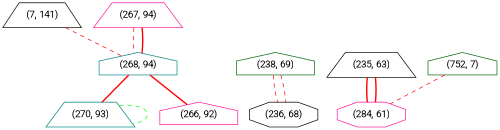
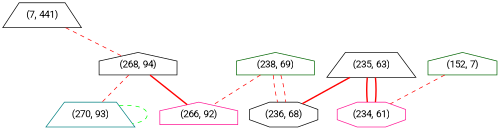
node "(7, 141)": label "(7, 141)" -> "(7, 441)"
node "(267, 94)": removed
node "(268, 94)": color teal -> black
node "(752, 7)": label "(752, 7)" -> "(152, 7)"
edge "(268, 94)" -- "(270, 93)": style bold -> dashed
edge "(238, 69)" -- "(266, 92)": added
edge "(235, 63)" -- "(236, 68)": added
node "(284, 61)": label "(284, 61)" -> "(234, 61)"
